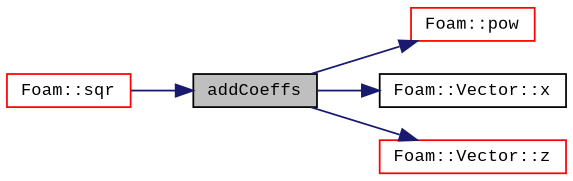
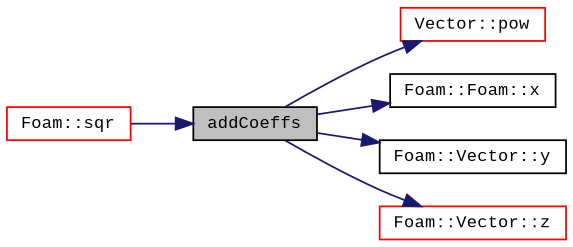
node "Foam::pow": label "Foam::pow" -> "Vector::pow"
node "Foam::Vector::x": label "Foam::Vector::x" -> "Foam::Foam::x"
node "Foam::Vector::y": added
